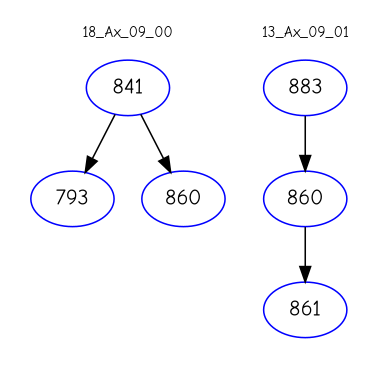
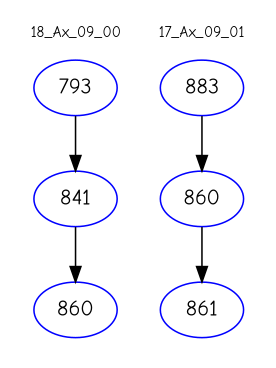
cluster "13_Ax_09_01": label "13_Ax_09_01" -> "17_Ax_09_01"
edge "841" -> "793": reversed
